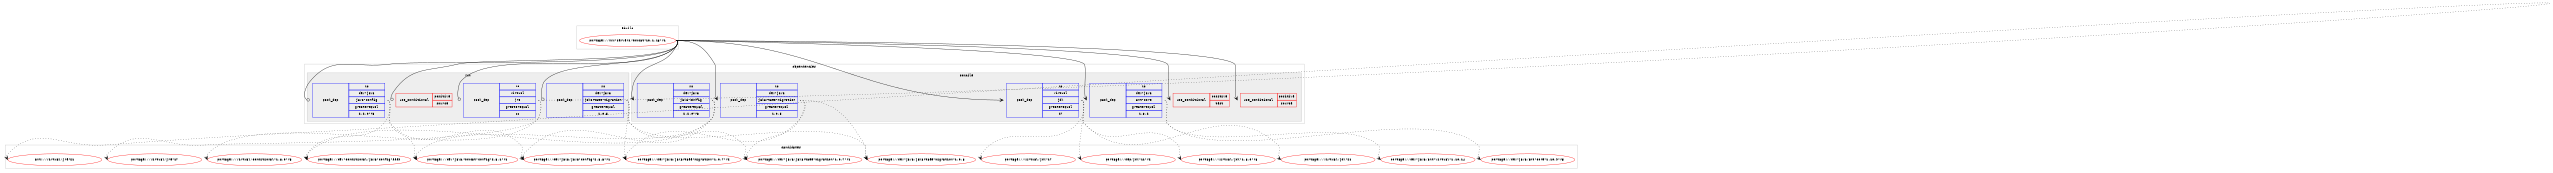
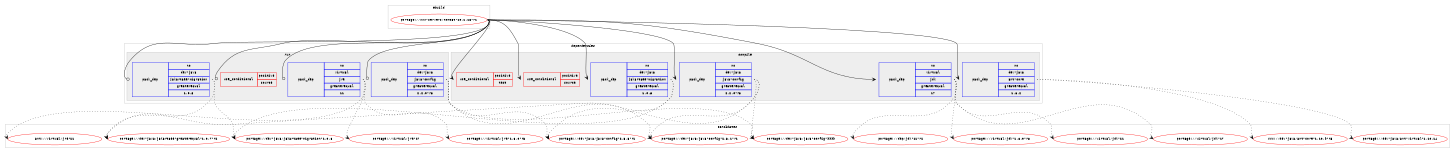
node "portage://virtual/conditional-1.8.0-r3": label "portage://virtual/conditional-1.8.0-r3" -> "portage://virtual/jre-1.8.0-r3"
node "portage://dev-conditional/java-config-9999": label "portage://dev-conditional/java-config-9999" -> "portage://dev-java/java-config-9999"
node "portage://dev-java/tomcat-config-2.3.1-r1": label "portage://dev-java/tomcat-config-2.3.1-r1" -> "portage://dev-java/java-config-2.3.1-r1"
node "portage://dev-java/jakartaee-migration-1.0.7-r2": label "portage://dev-java/jakartaee-migration-1.0.7-r2" -> "portage://dev-java/jakartaee-greaterequal-1.0.7-r2"
node "portage://dev-java/jakartaee-migration-1.0.7-r1": removed
node "portage://dev-java/ant-core-1.10.9-r5": label "portage://dev-java/ant-core-1.10.9-r5" -> "www://dev-java/ant-core-1.10.9-r5"
